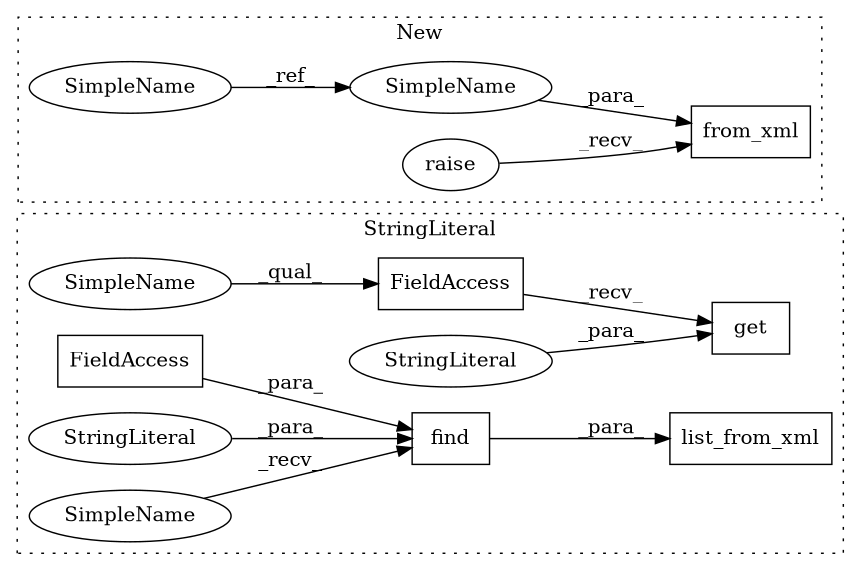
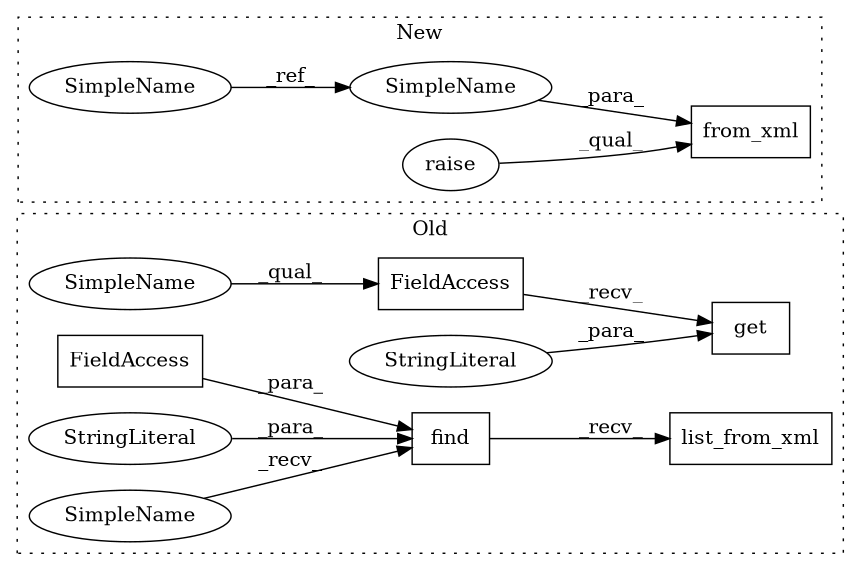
edge "raise" -> "from_xml": label "_recv_" -> "_qual_"
cluster "StringLiteral": label "StringLiteral" -> "Old"
edge "find" -> "list_from_xml": label "_para_" -> "_recv_"
